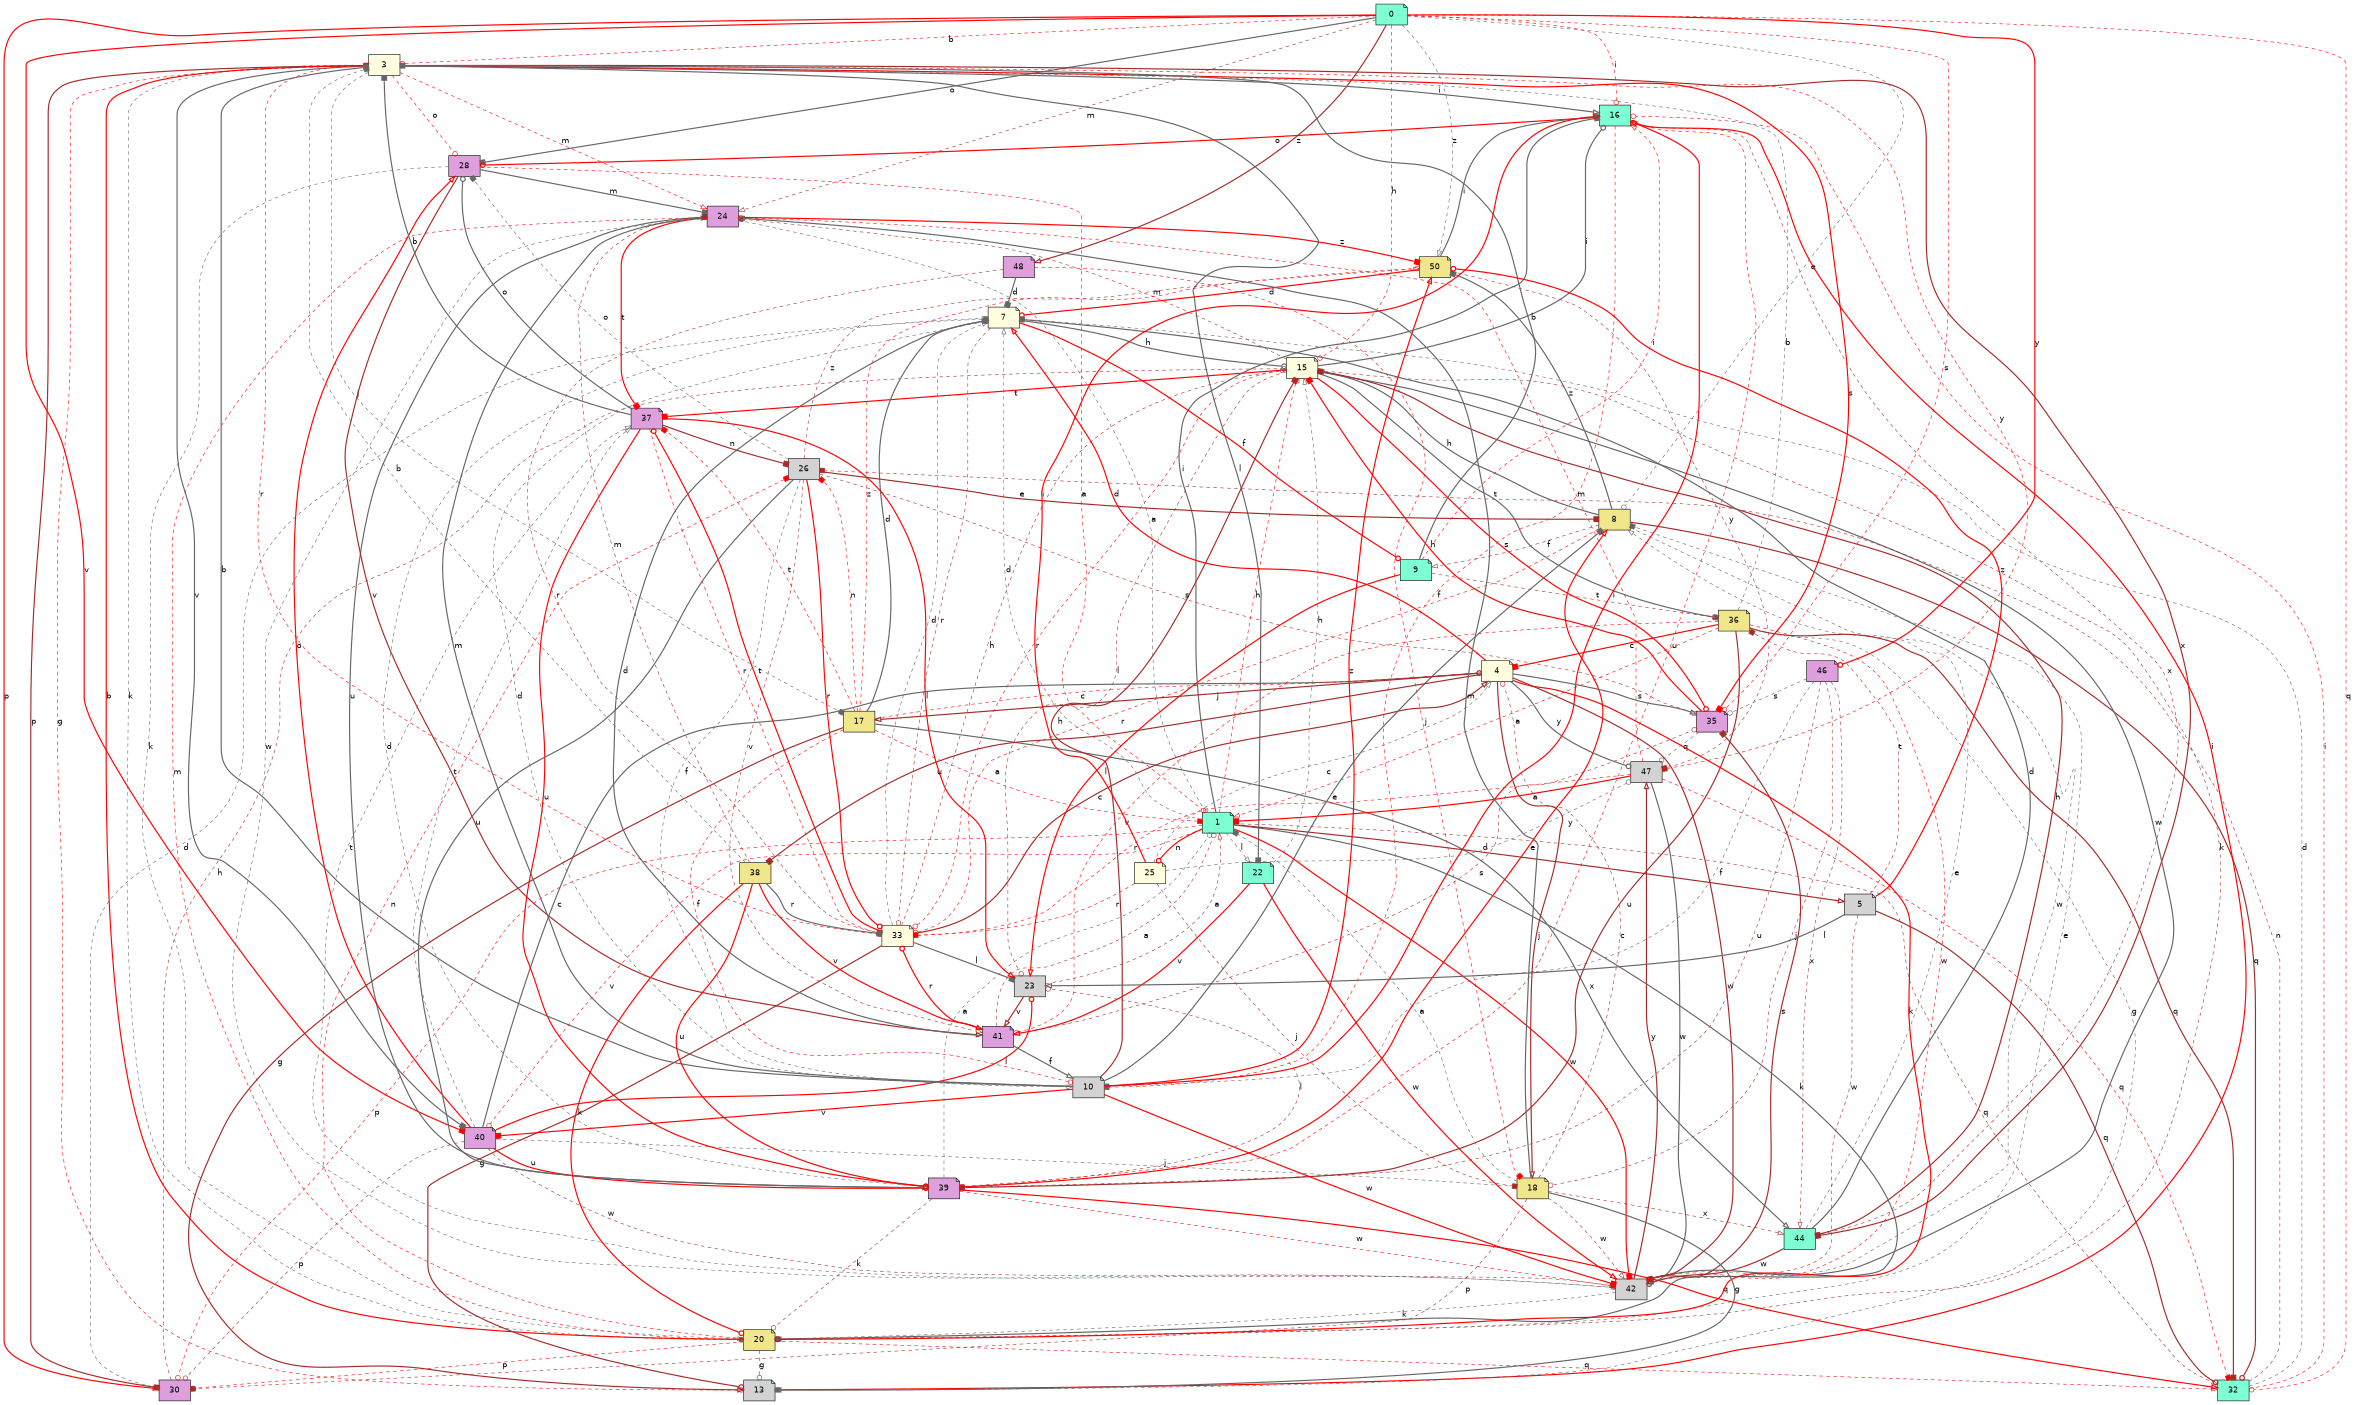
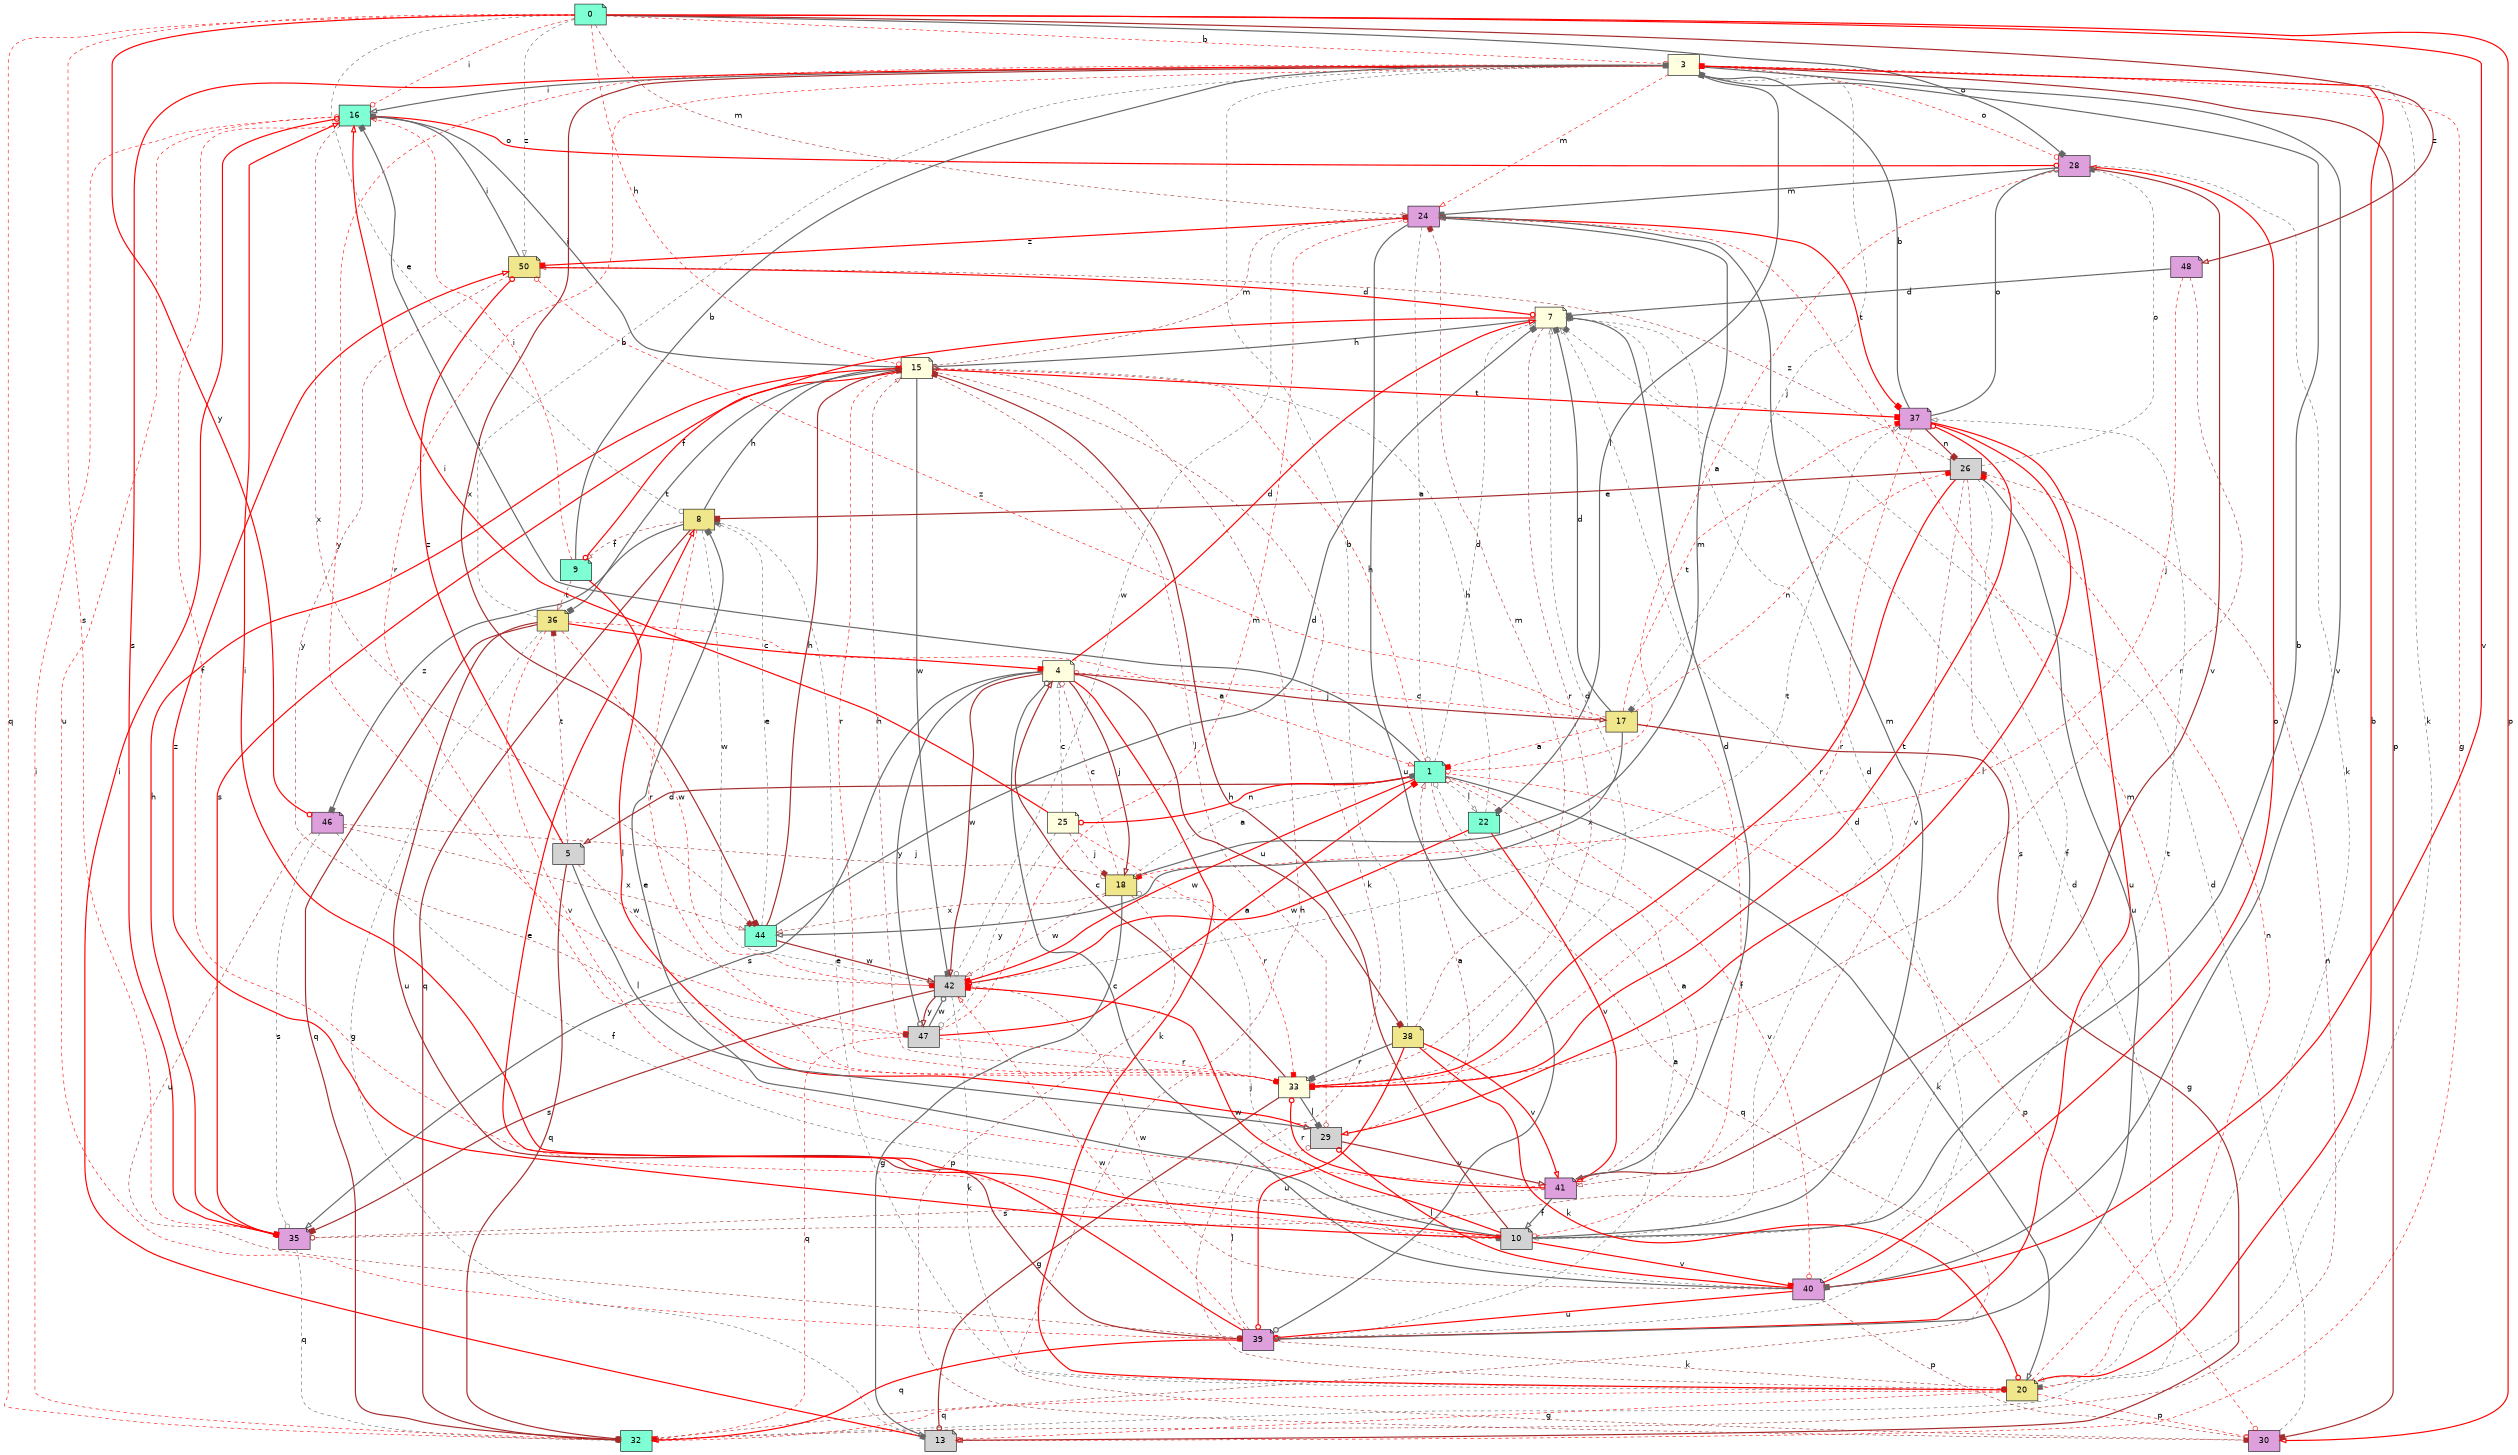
edge "8" -> "50": now "8" -> "46"
edge "35" -> "47": now "35" -> "32"
node "38": shape box -> note
node "23": label "23" -> "29"
